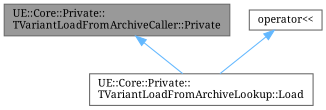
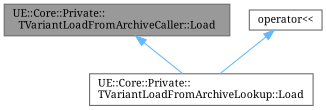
node "UE::Core::Private:: TVariantLoadFromArchiveCaller::Private": label "UE::Core::Private:: TVariantLoadFromArchiveCaller::Private" -> "UE::Core::Private:: TVariantLoadFromArchiveCaller::Load"
